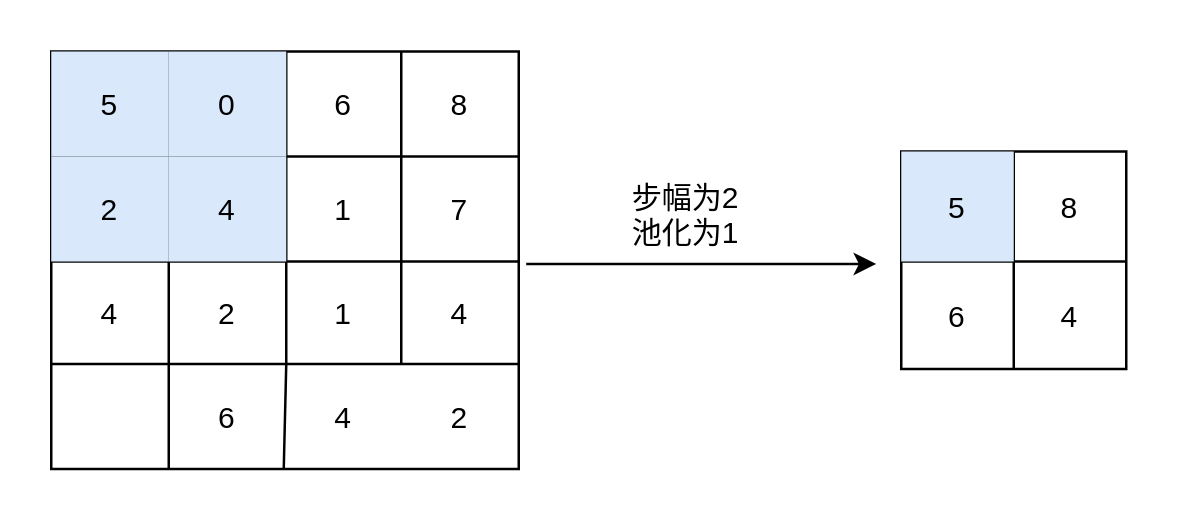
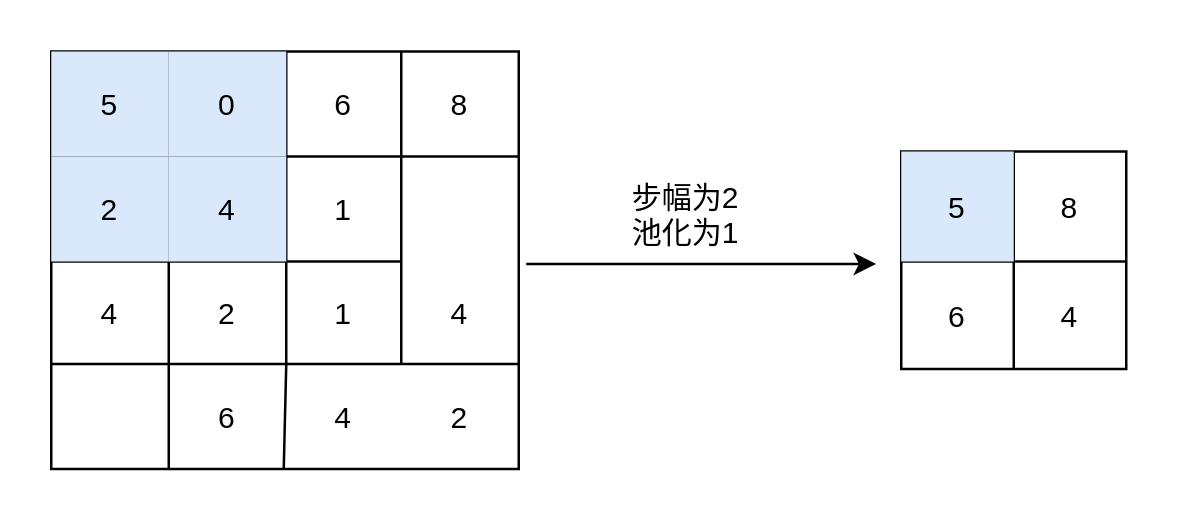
node "7": removed
